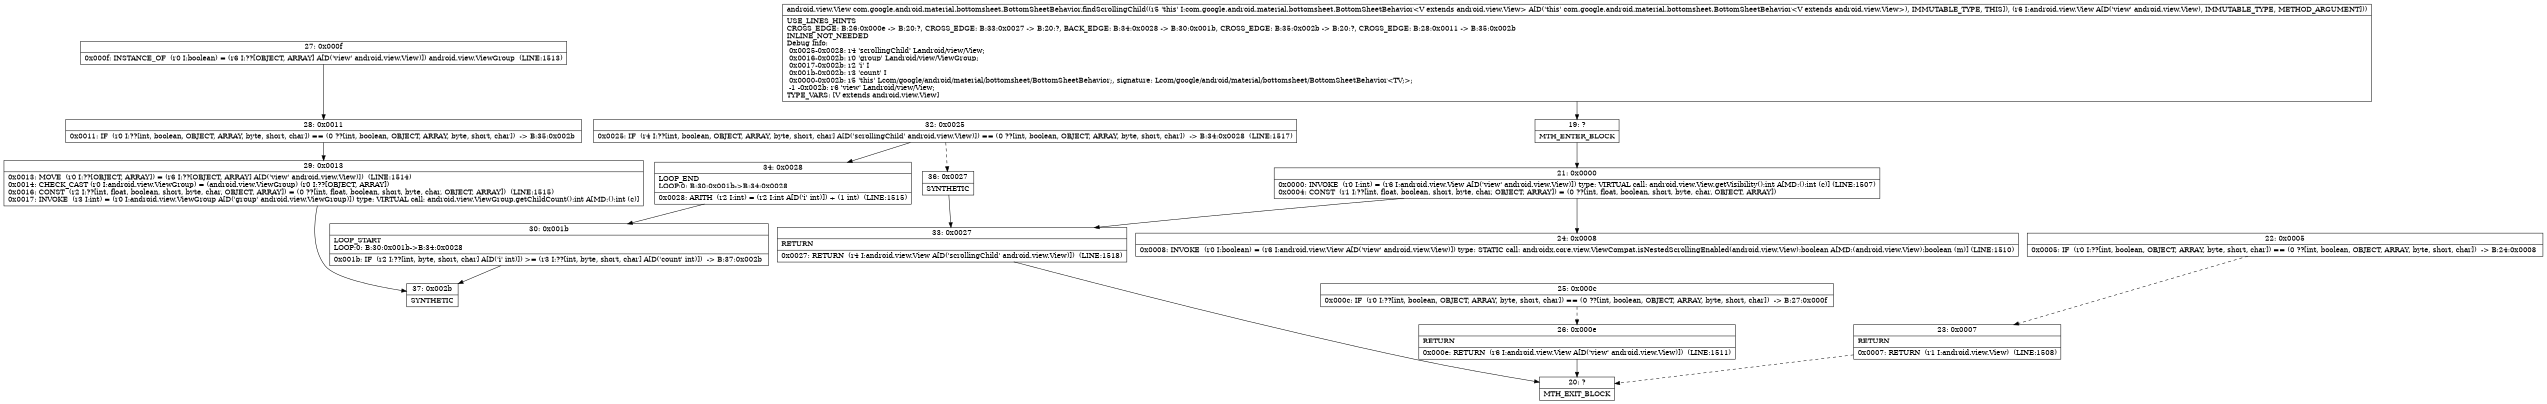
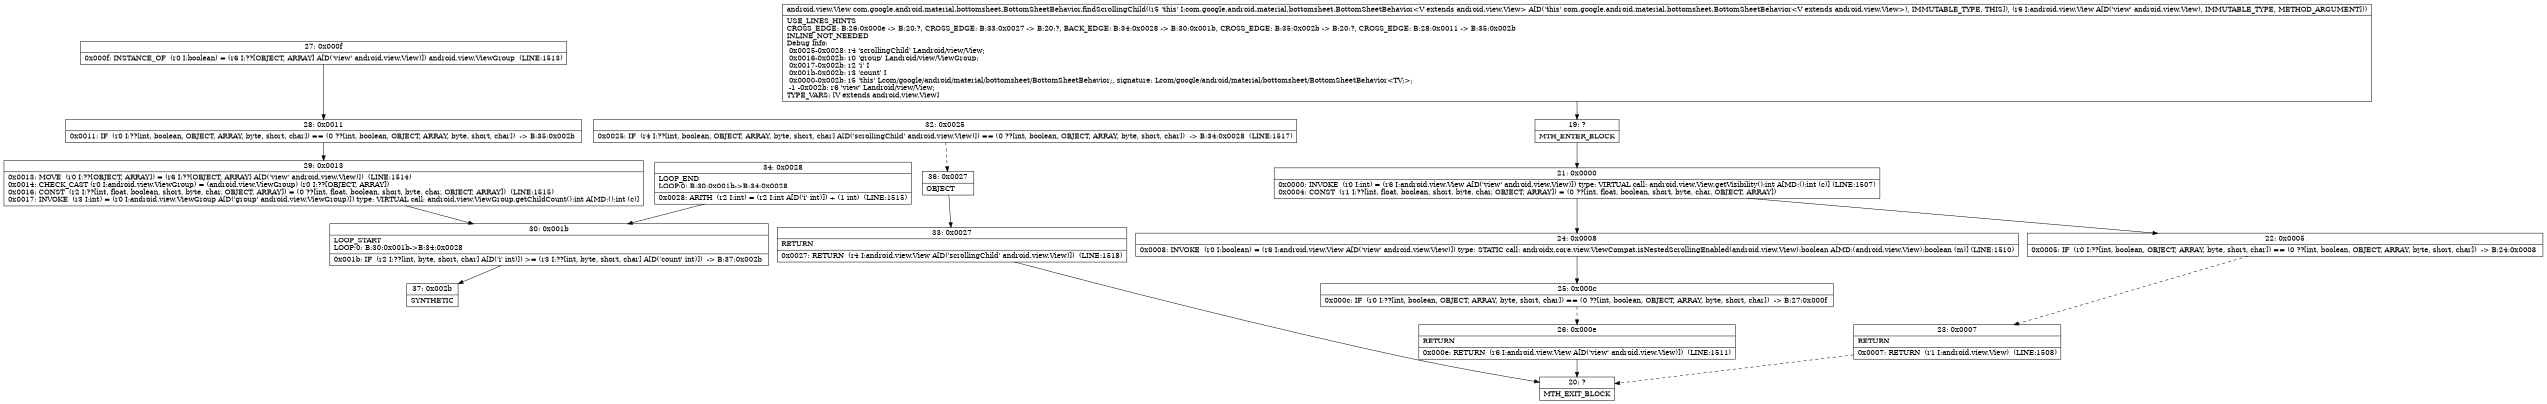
edge "32: 0x0025" -> "34: 0x0028": removed
node "36: 0x0027": text "SYNTHETIC" -> "OBJECT"
edge "21: 0x0000" -> "33: 0x0027": now "21: 0x0000" -> "22: 0x0005"
edge "24: 0x0008" -> "25: 0x000c": added
edge "29: 0x0013" -> "37: 0x002b": now "29: 0x0013" -> "30: 0x001b"
